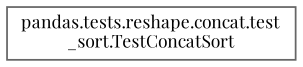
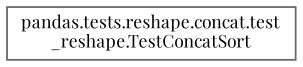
node "pandas.tests.reshape.concat.test _sort.TestConcatSort": label "pandas.tests.reshape.concat.test _sort.TestConcatSort" -> "pandas.tests.reshape.concat.test _reshape.TestConcatSort"
